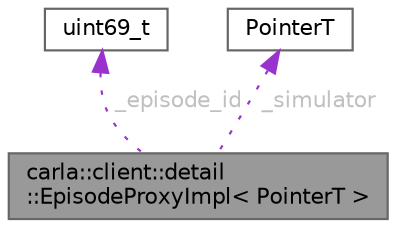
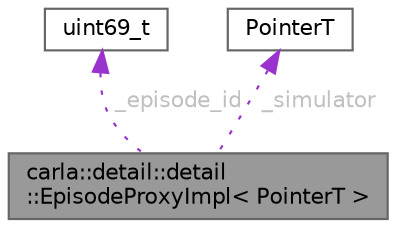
node "carla::client::detail ::EpisodeProxyImpl< PointerT >": label "carla::client::detail ::EpisodeProxyImpl< PointerT >" -> "carla::detail::detail ::EpisodeProxyImpl< PointerT >"
